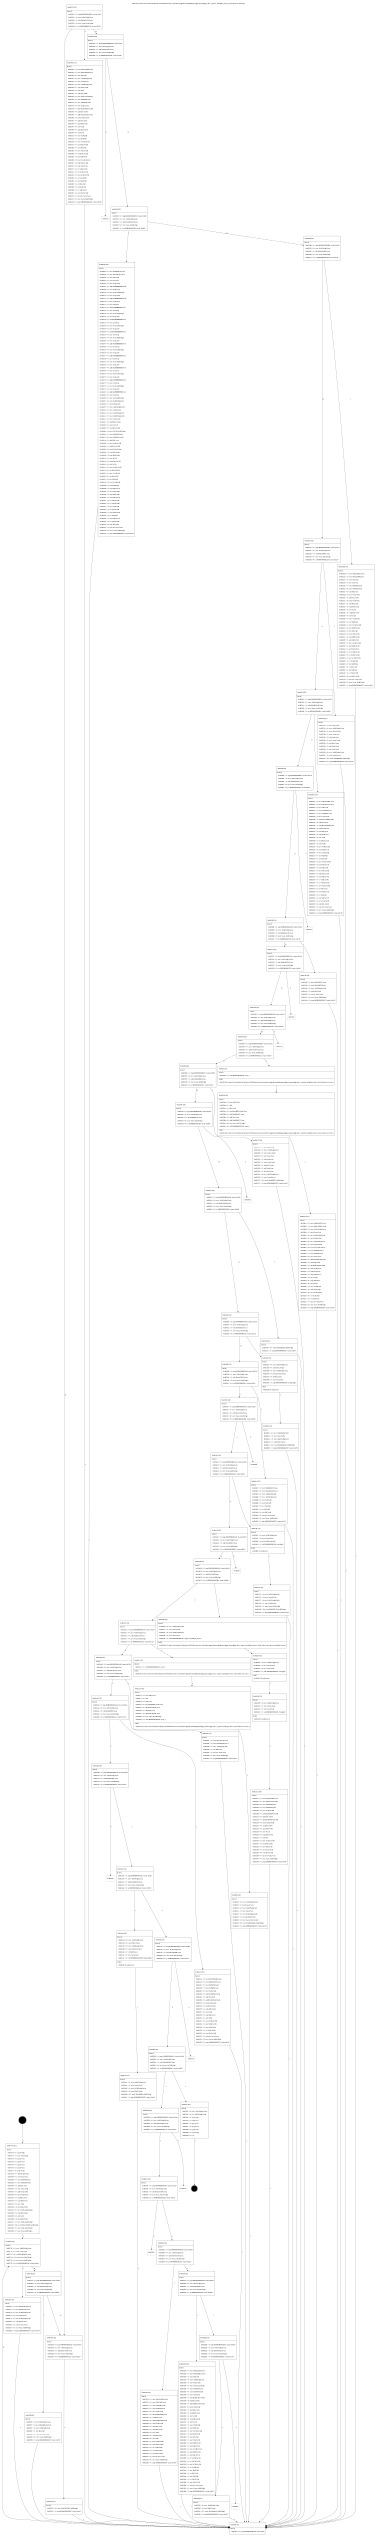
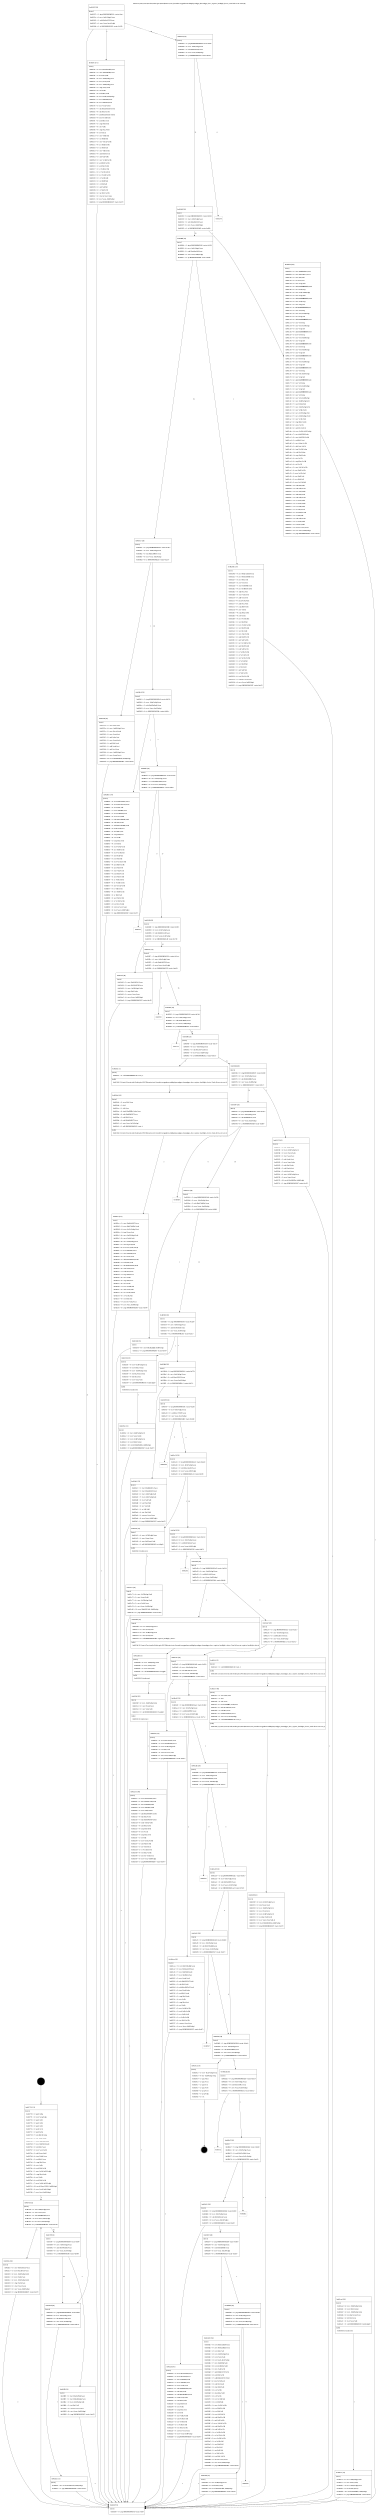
edge "0x401ad7 [28]" -> "0x401ead [29]": now "0x401ad7 [28]" -> "0x401b0f [28]"
